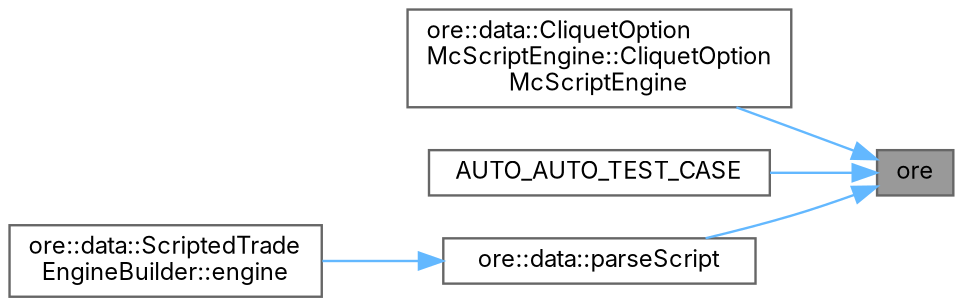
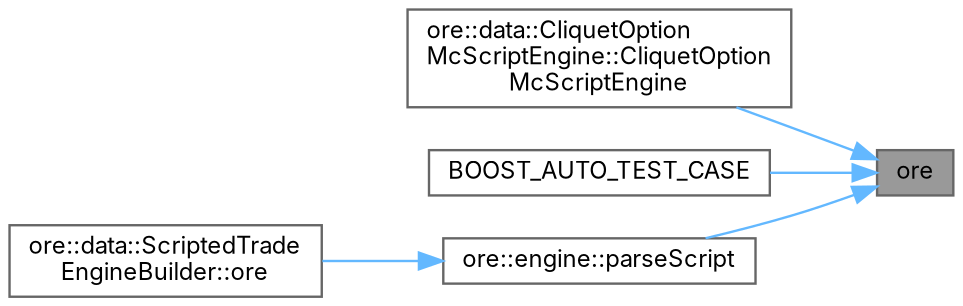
node "AUTO_AUTO_TEST_CASE": label "AUTO_AUTO_TEST_CASE" -> "BOOST_AUTO_TEST_CASE"
node "ore::data::ScriptedTrade EngineBuilder::engine": label "ore::data::ScriptedTrade EngineBuilder::engine" -> "ore::data::ScriptedTrade EngineBuilder::ore"
node "ore::data::parseScript": label "ore::data::parseScript" -> "ore::engine::parseScript"
